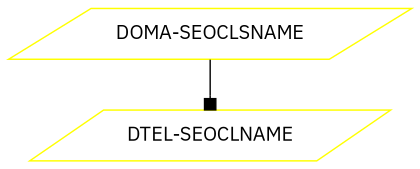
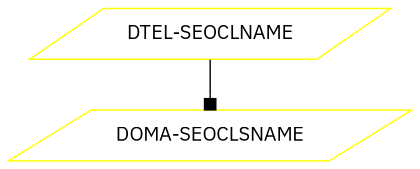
edge "DOMA-SEOCLSNAME" -> "DTEL-SEOCLNAME": reversed
